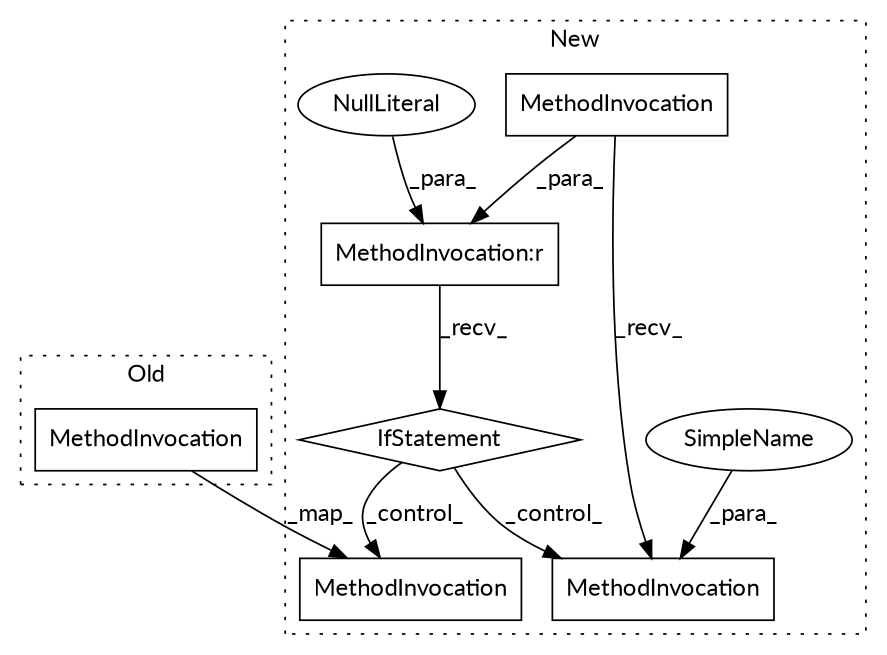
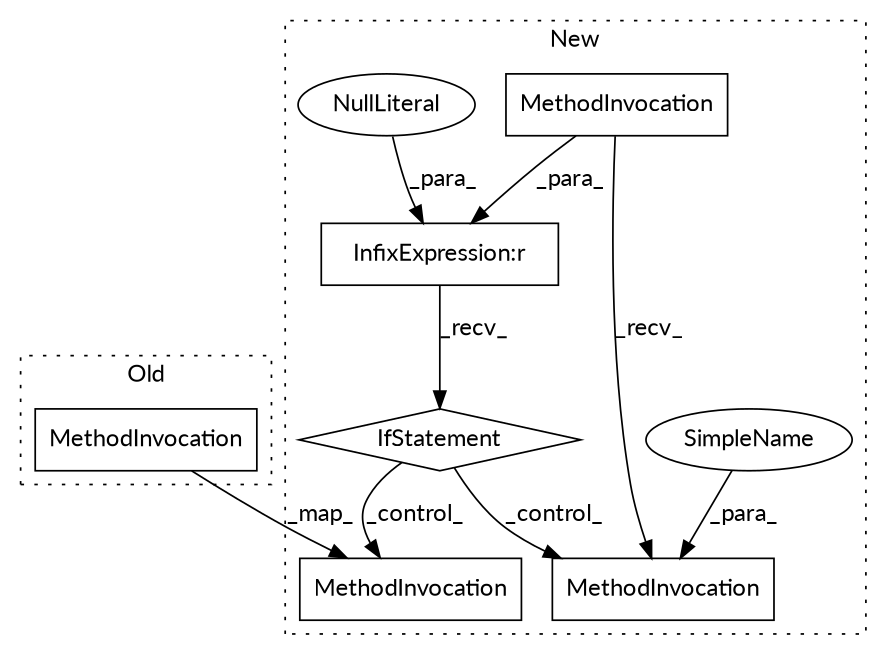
node "MethodInvocation:r": label "MethodInvocation:r" -> "InfixExpression:r"
